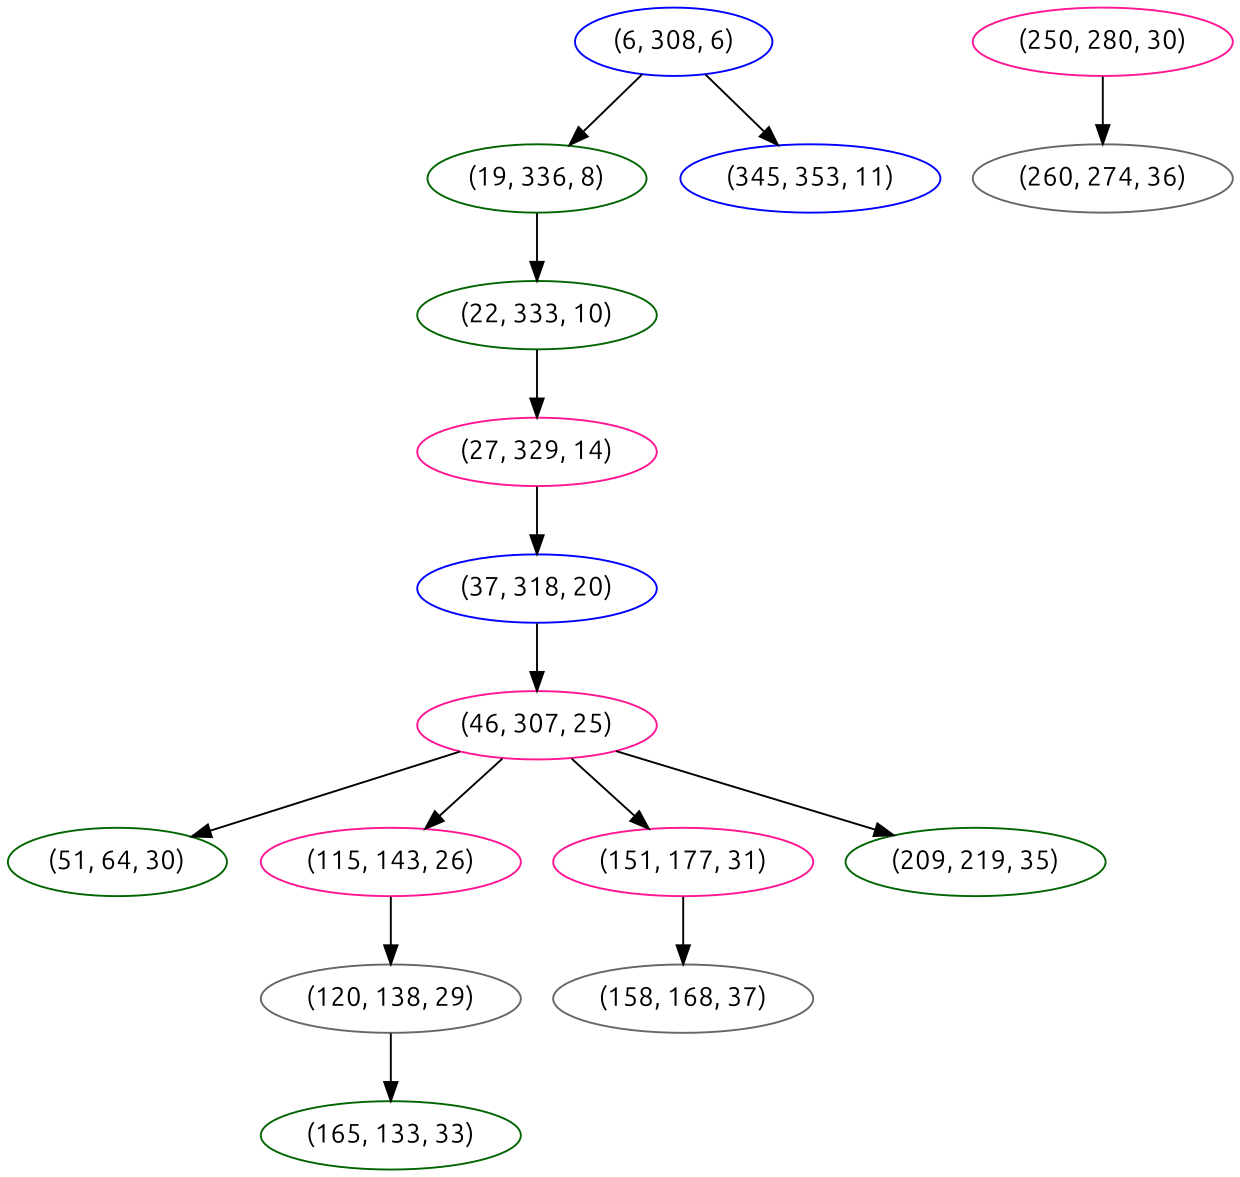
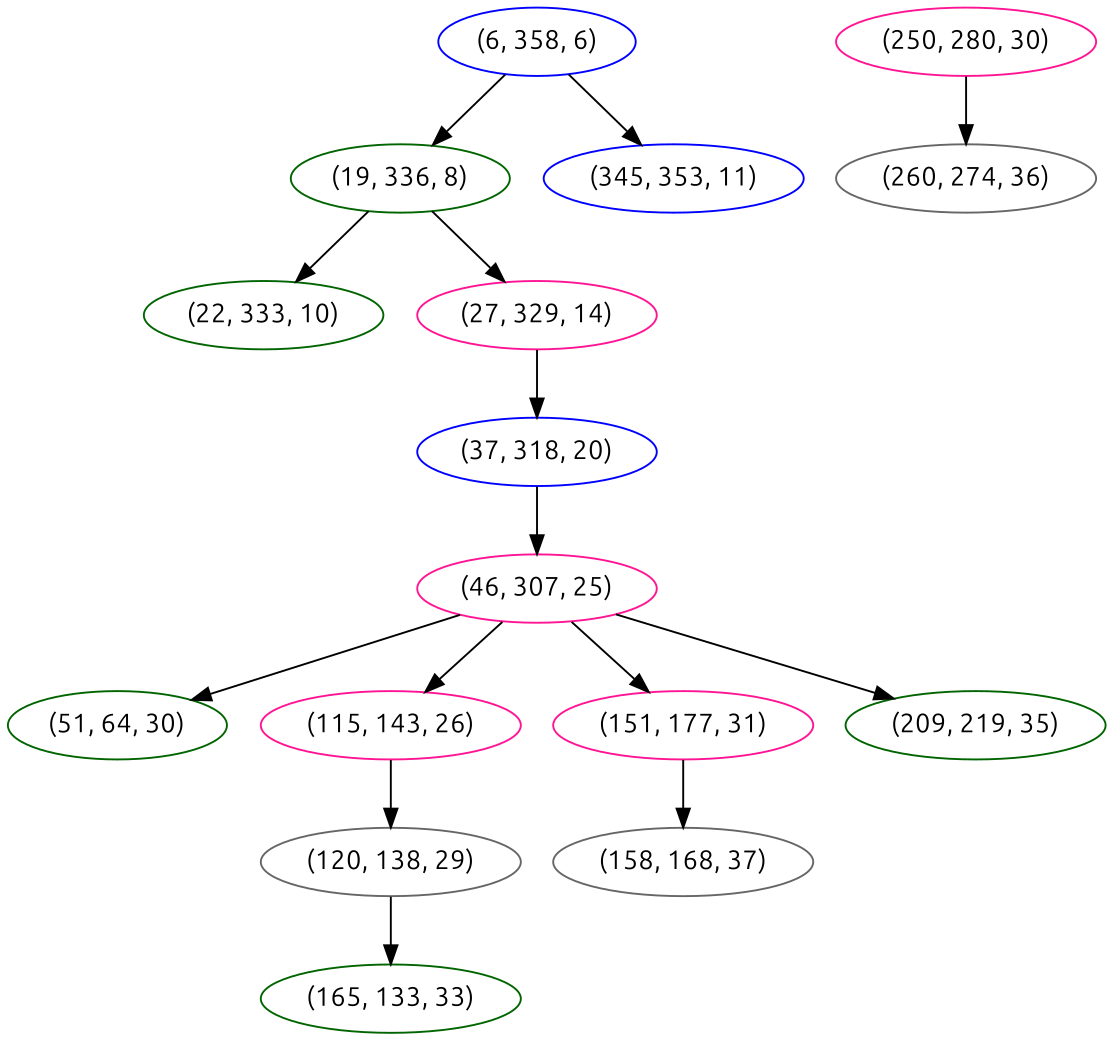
node "(6, 308, 6)": label "(6, 308, 6)" -> "(6, 358, 6)"
edge "(22, 333, 10)" -> "(27, 329, 14)": now "(19, 336, 8)" -> "(27, 329, 14)"
